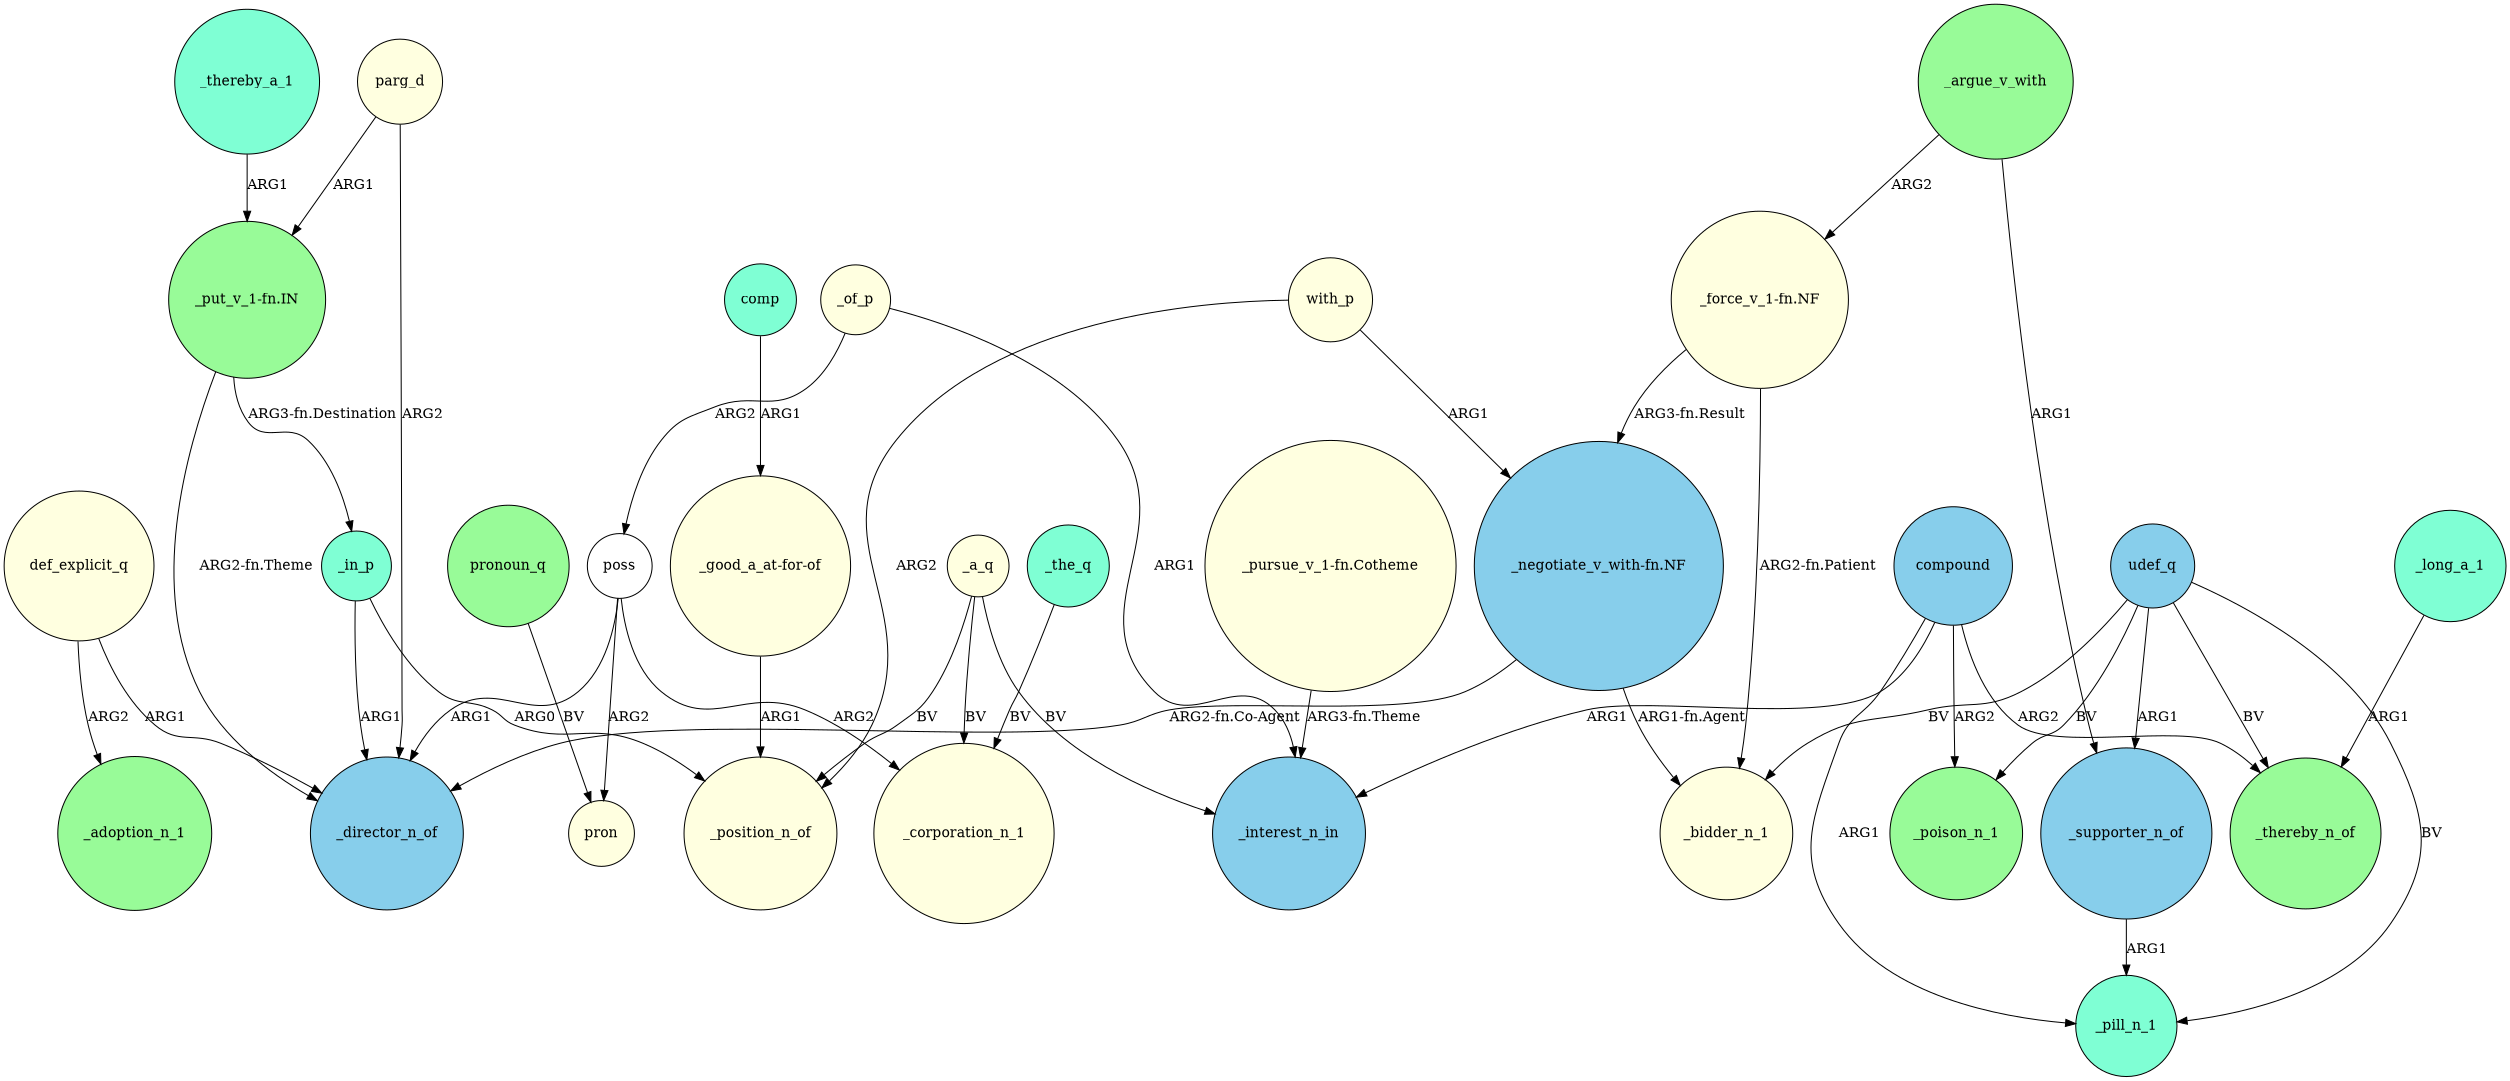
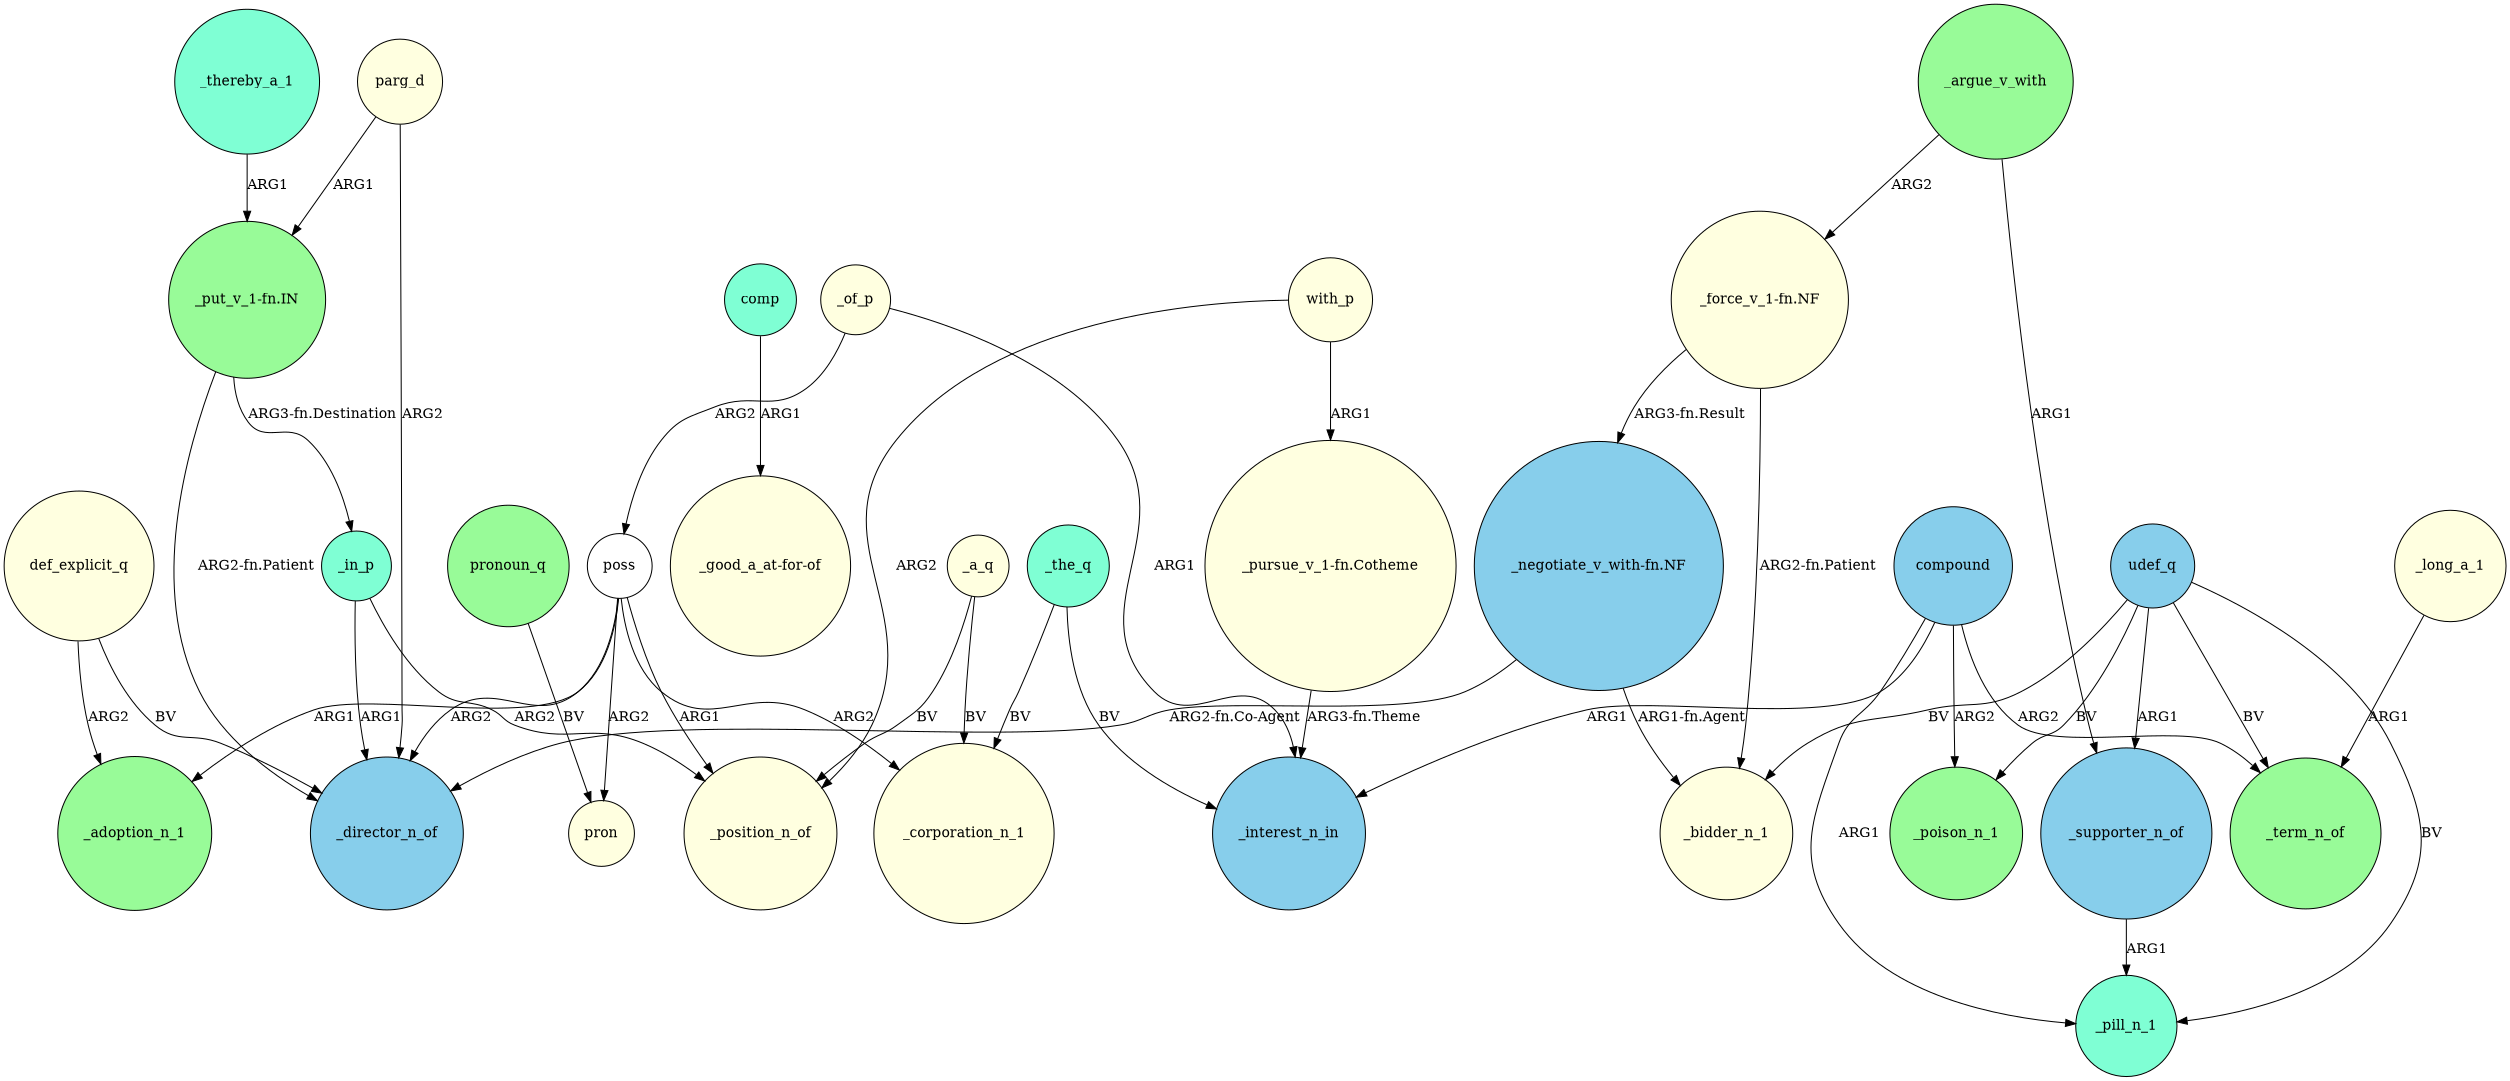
edge "with_p" -> "_negotiate_v_with-fn.NF": now "with_p" -> "_pursue_v_1-fn.Cotheme"
edge "_put_v_1-fn.IN" -> "_director_n_of": label "ARG2-fn.Theme" -> "ARG2-fn.Patient"
node "_long_a_1": fillcolor aquamarine -> lightyellow
edge "_good_a_at-for-of" -> "_position_n_of": now "poss" -> "_position_n_of"
edge "poss" -> "_adoption_n_1": added, label "ARG1"
edge "def_explicit_q" -> "_director_n_of": label "ARG1" -> "BV"
edge "poss" -> "_director_n_of": label "ARG1" -> "ARG2"
edge "_in_p" -> "_position_n_of": label "ARG0" -> "ARG2"
edge "_a_q" -> "_interest_n_in": now "_the_q" -> "_interest_n_in"
node "_thereby_n_of": label "_thereby_n_of" -> "_term_n_of"
